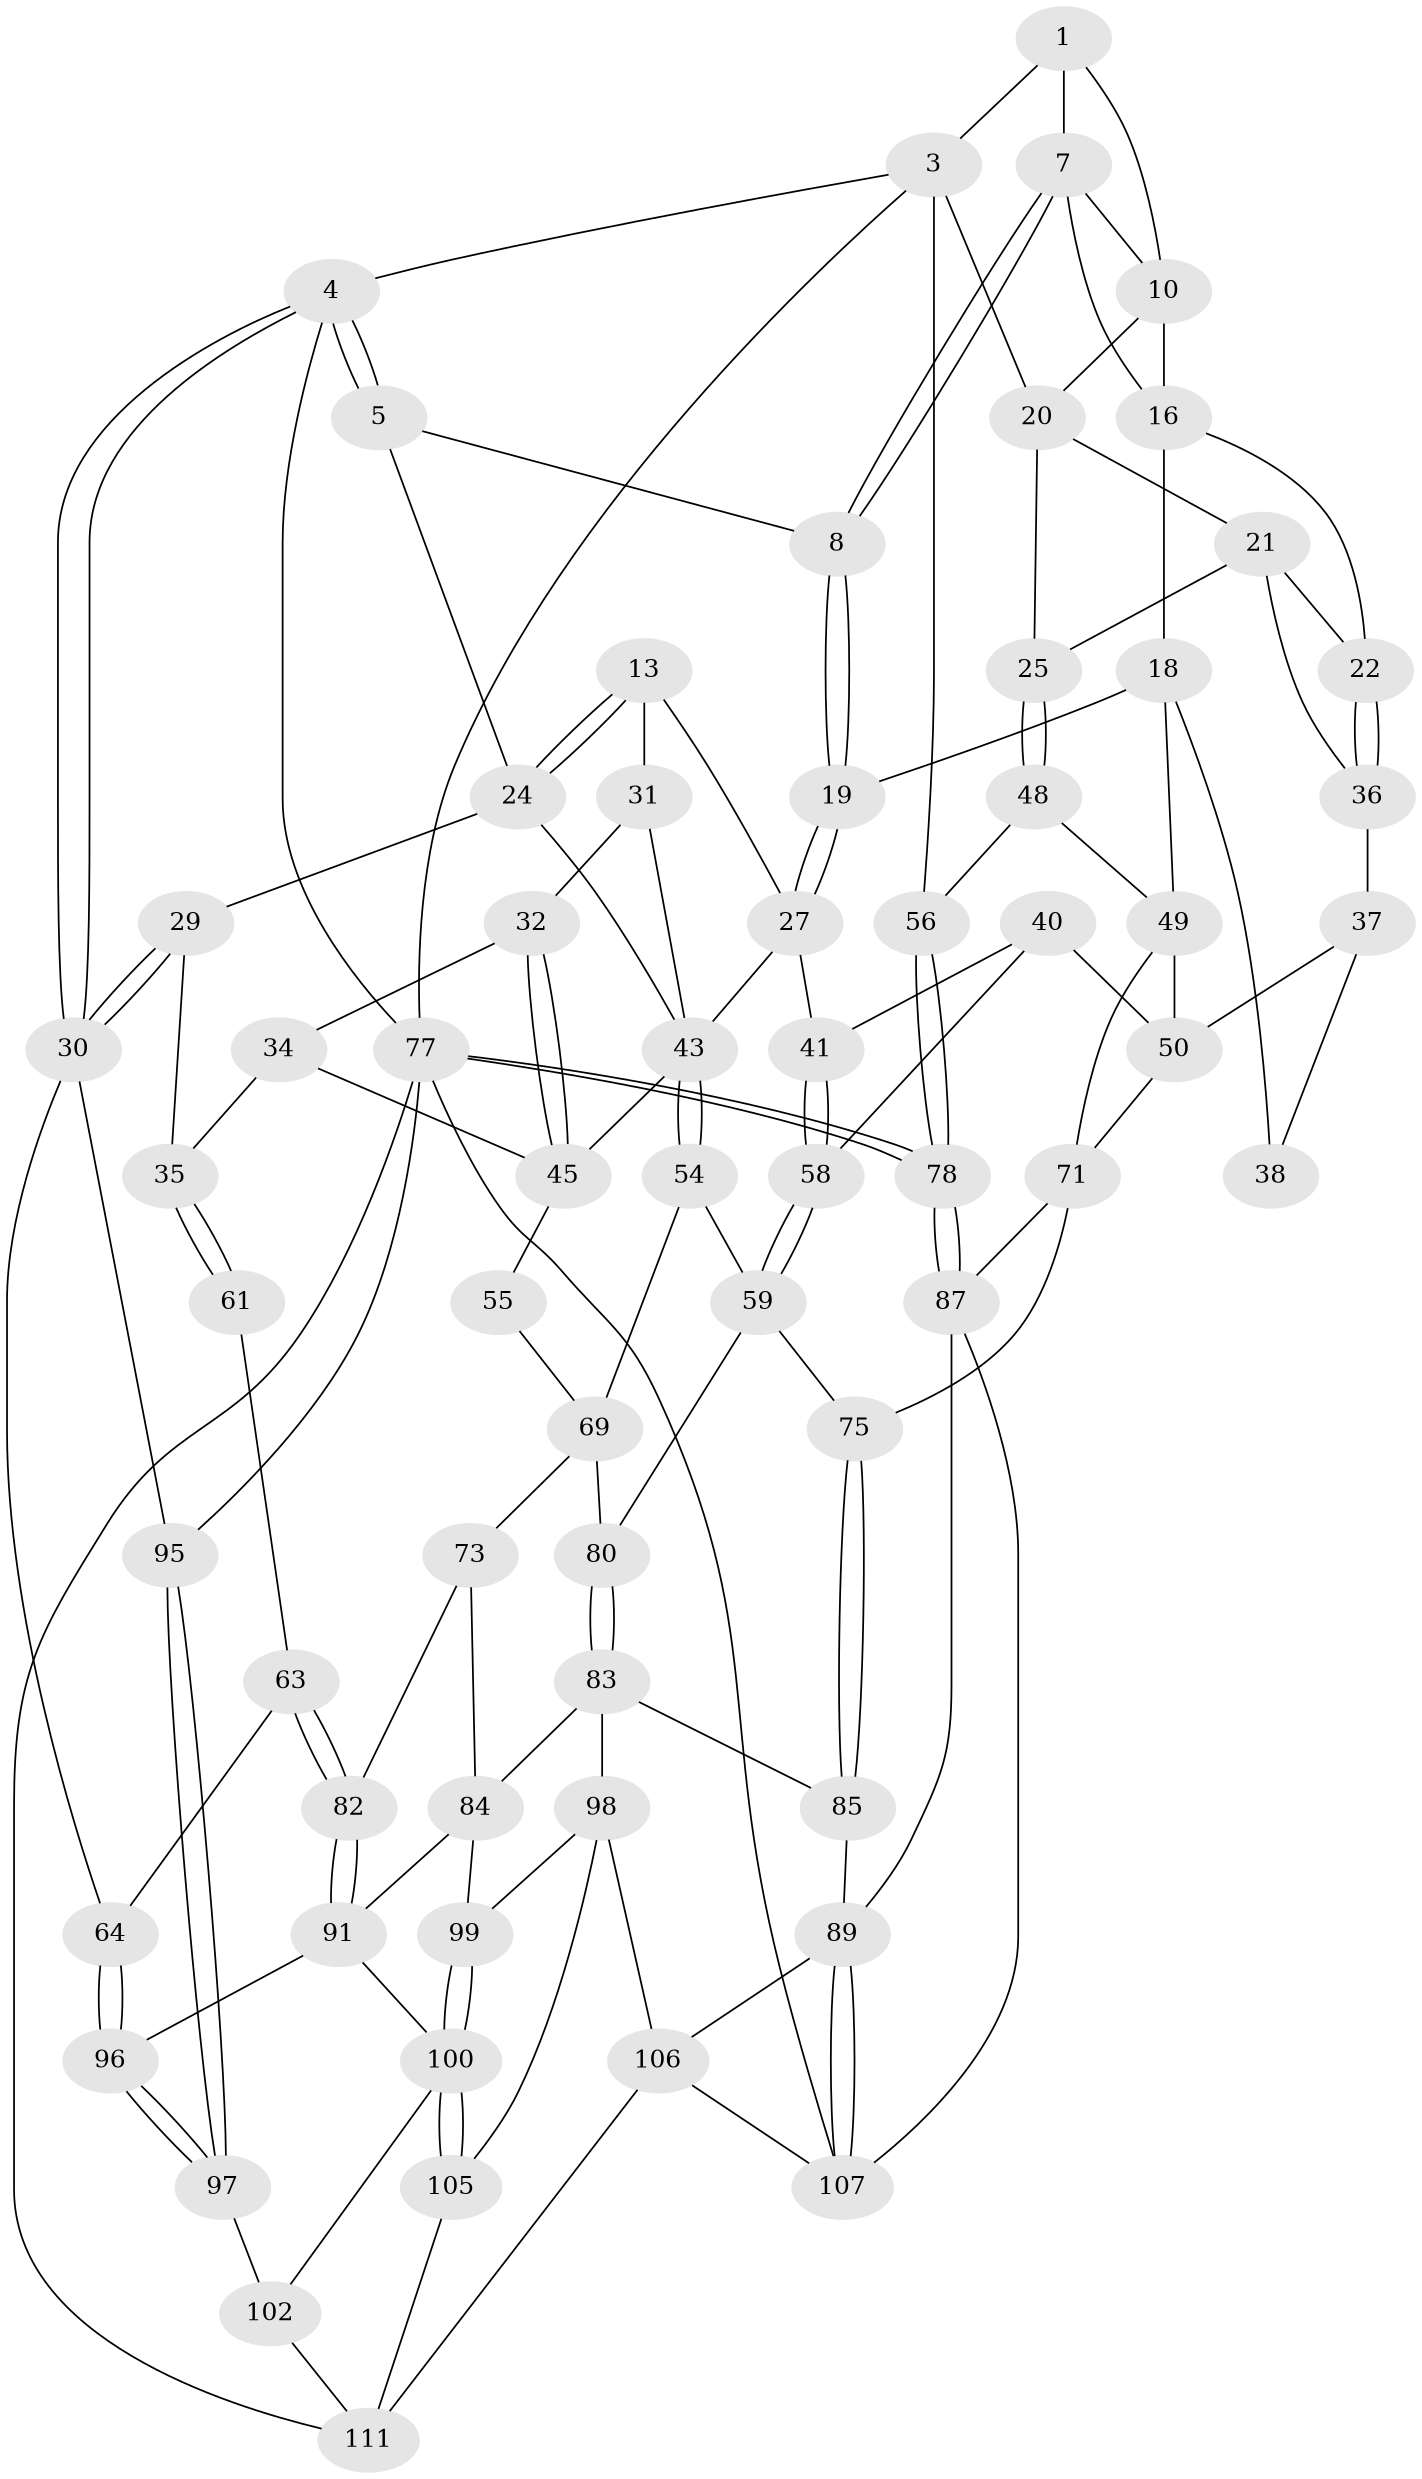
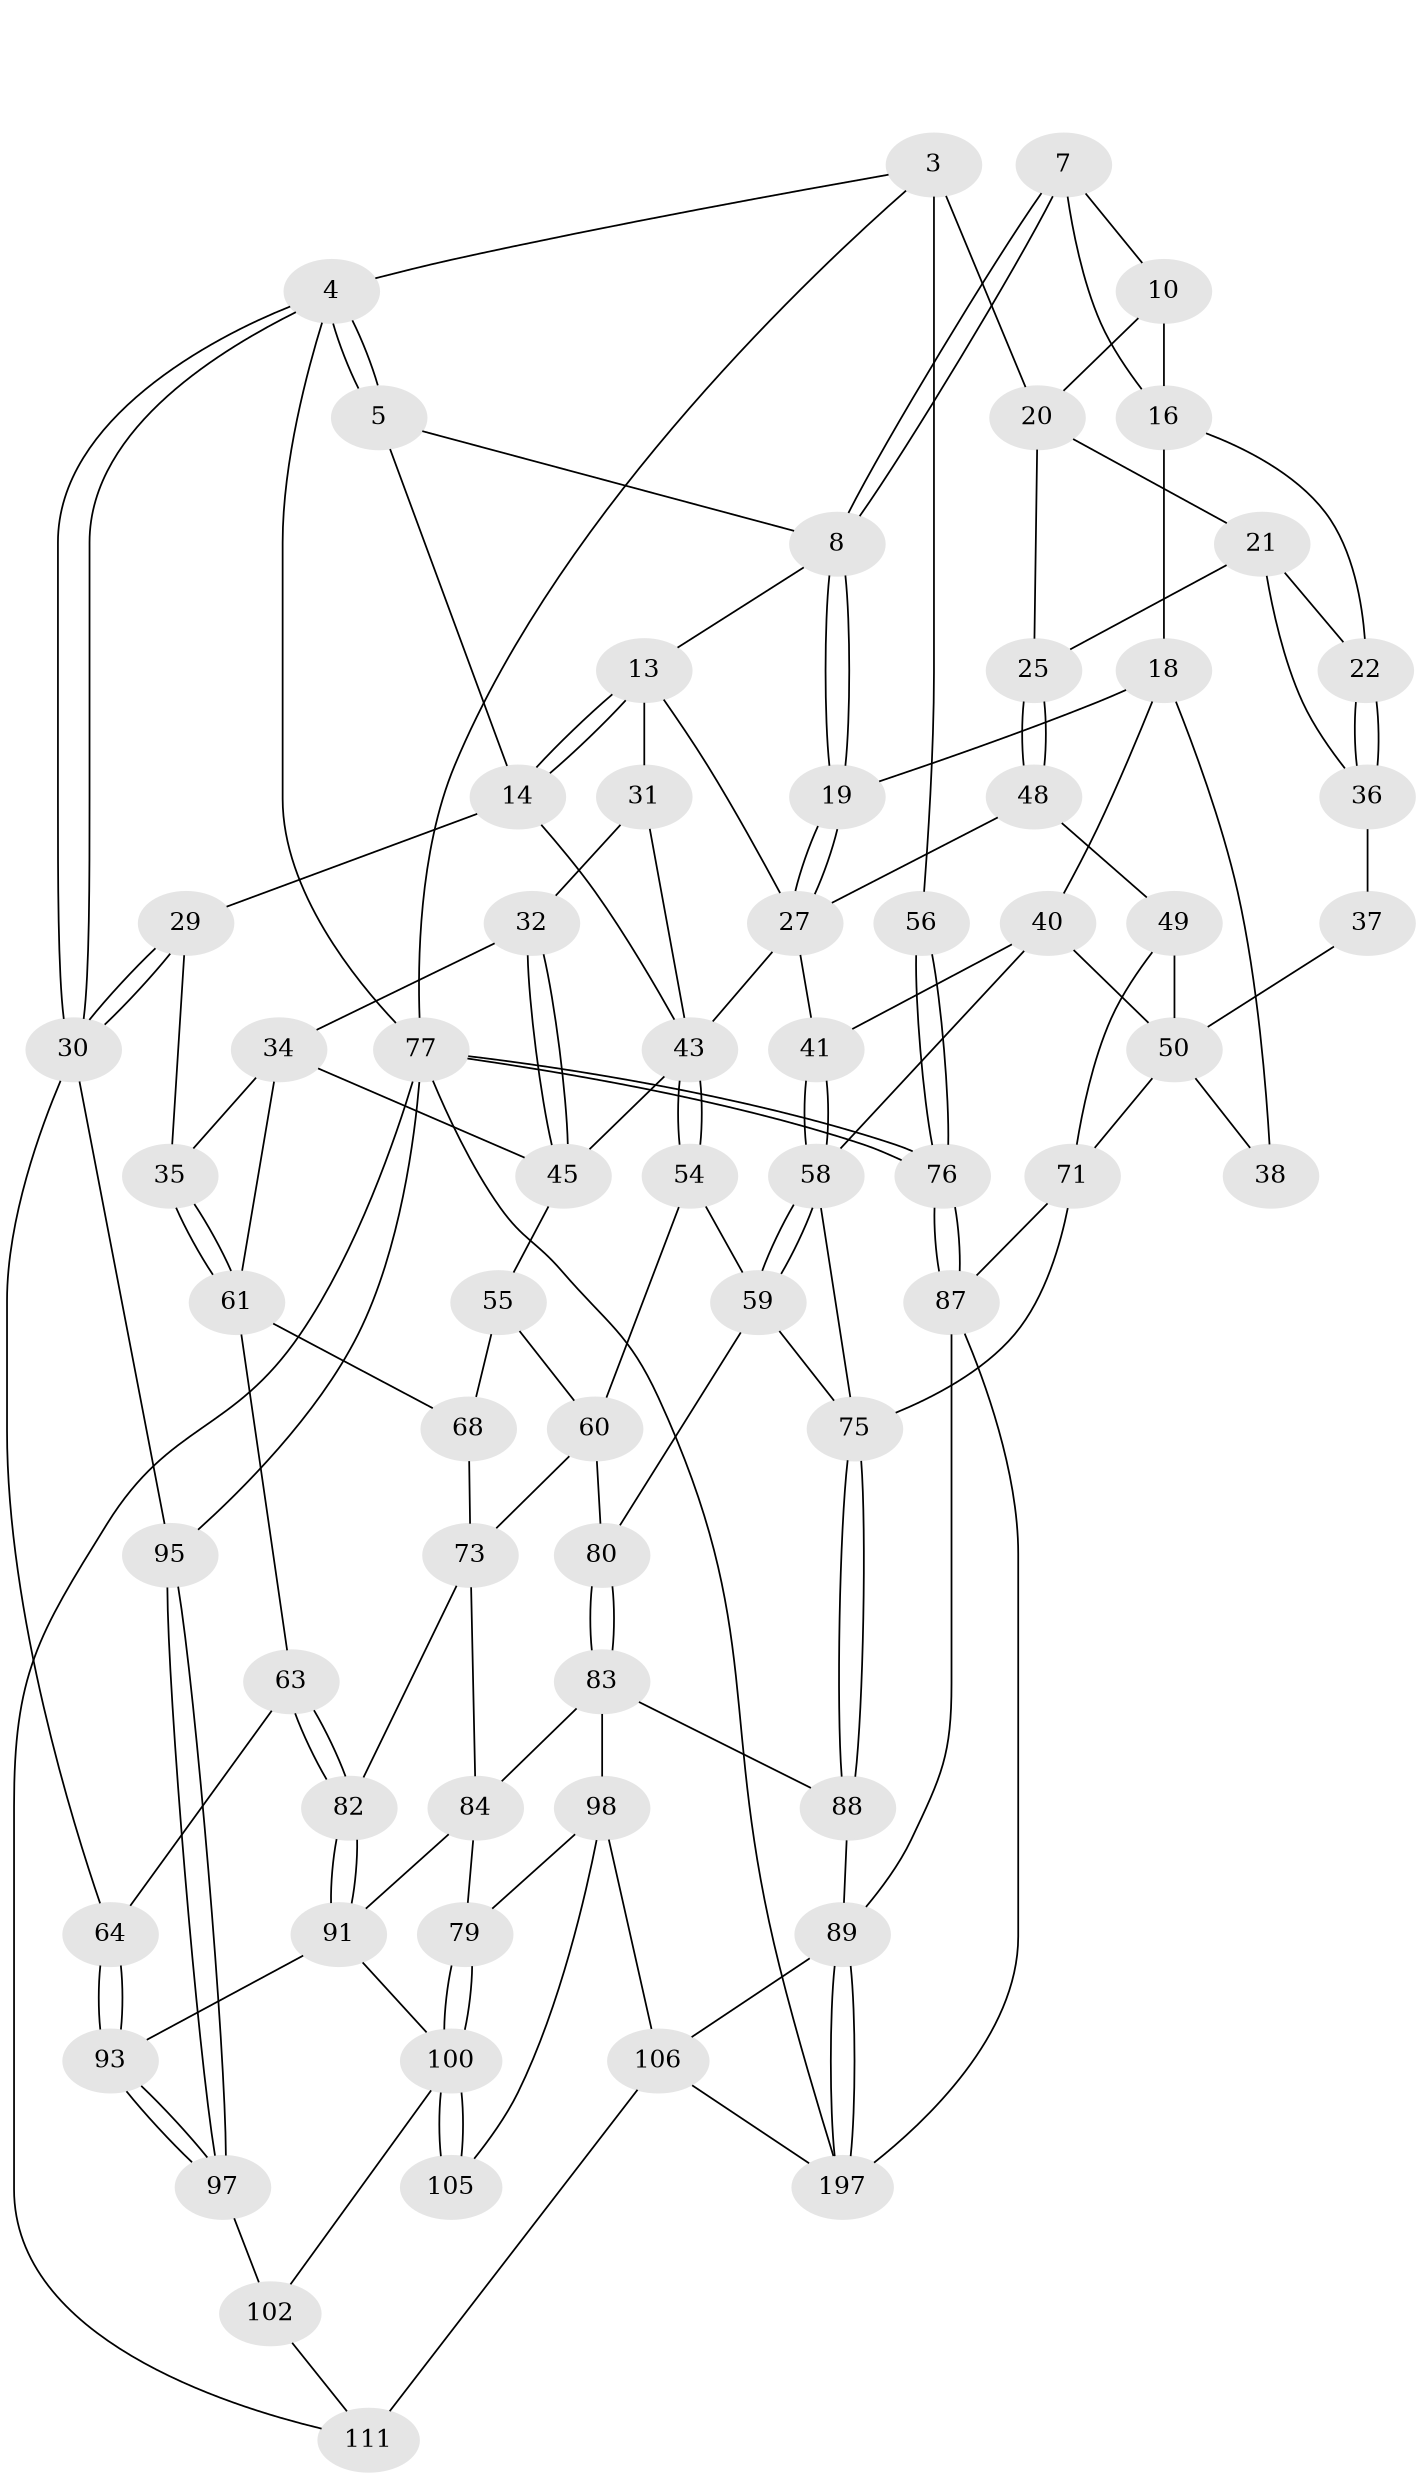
node "1": removed
edge "8" -- "13": added
node "24": label "24" -> "14"
edge "18" -- "49": now "18" -- "40"
edge "48" -- "56": now "48" -- "27"
edge "37" -- "38": now "50" -- "38"
edge "34" -- "61": added
node "78": label "78" -> "76"
edge "58" -- "75": added
node "68": added
node "69": label "69" -> "60"
node "85": label "85" -> "88"
node "99": label "99" -> "79"
node "96": label "96" -> "93"
node "107": label "107" -> "197"
edge "105" -- "111": removed
